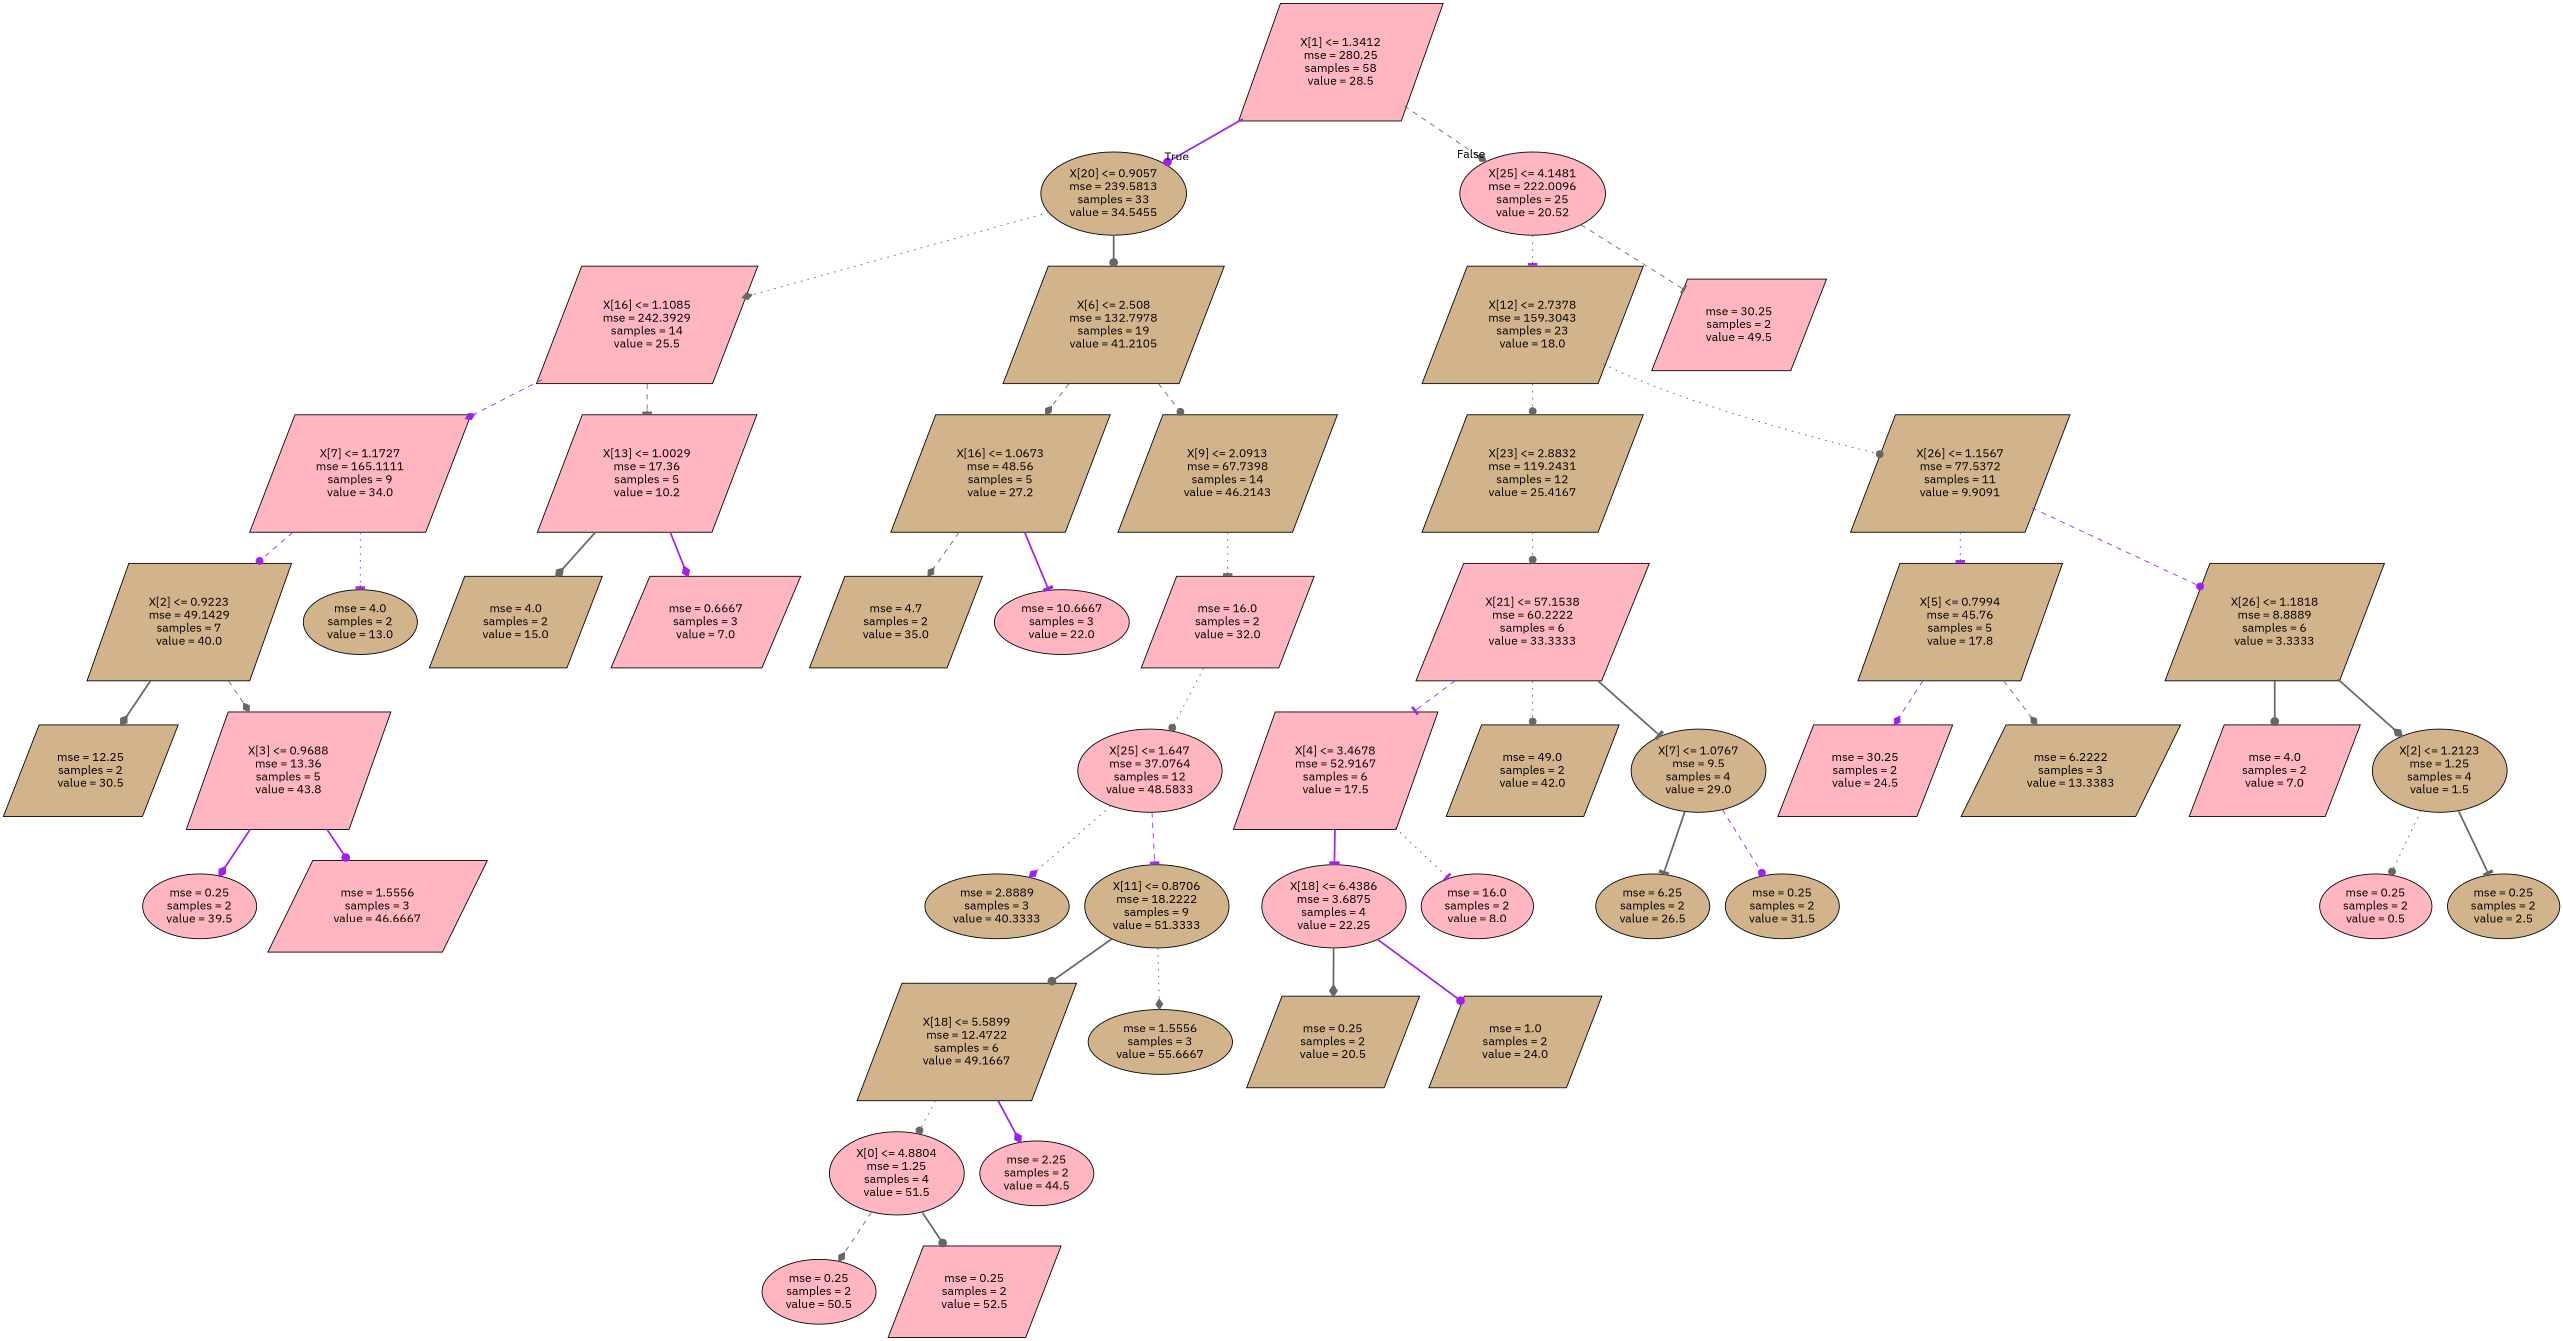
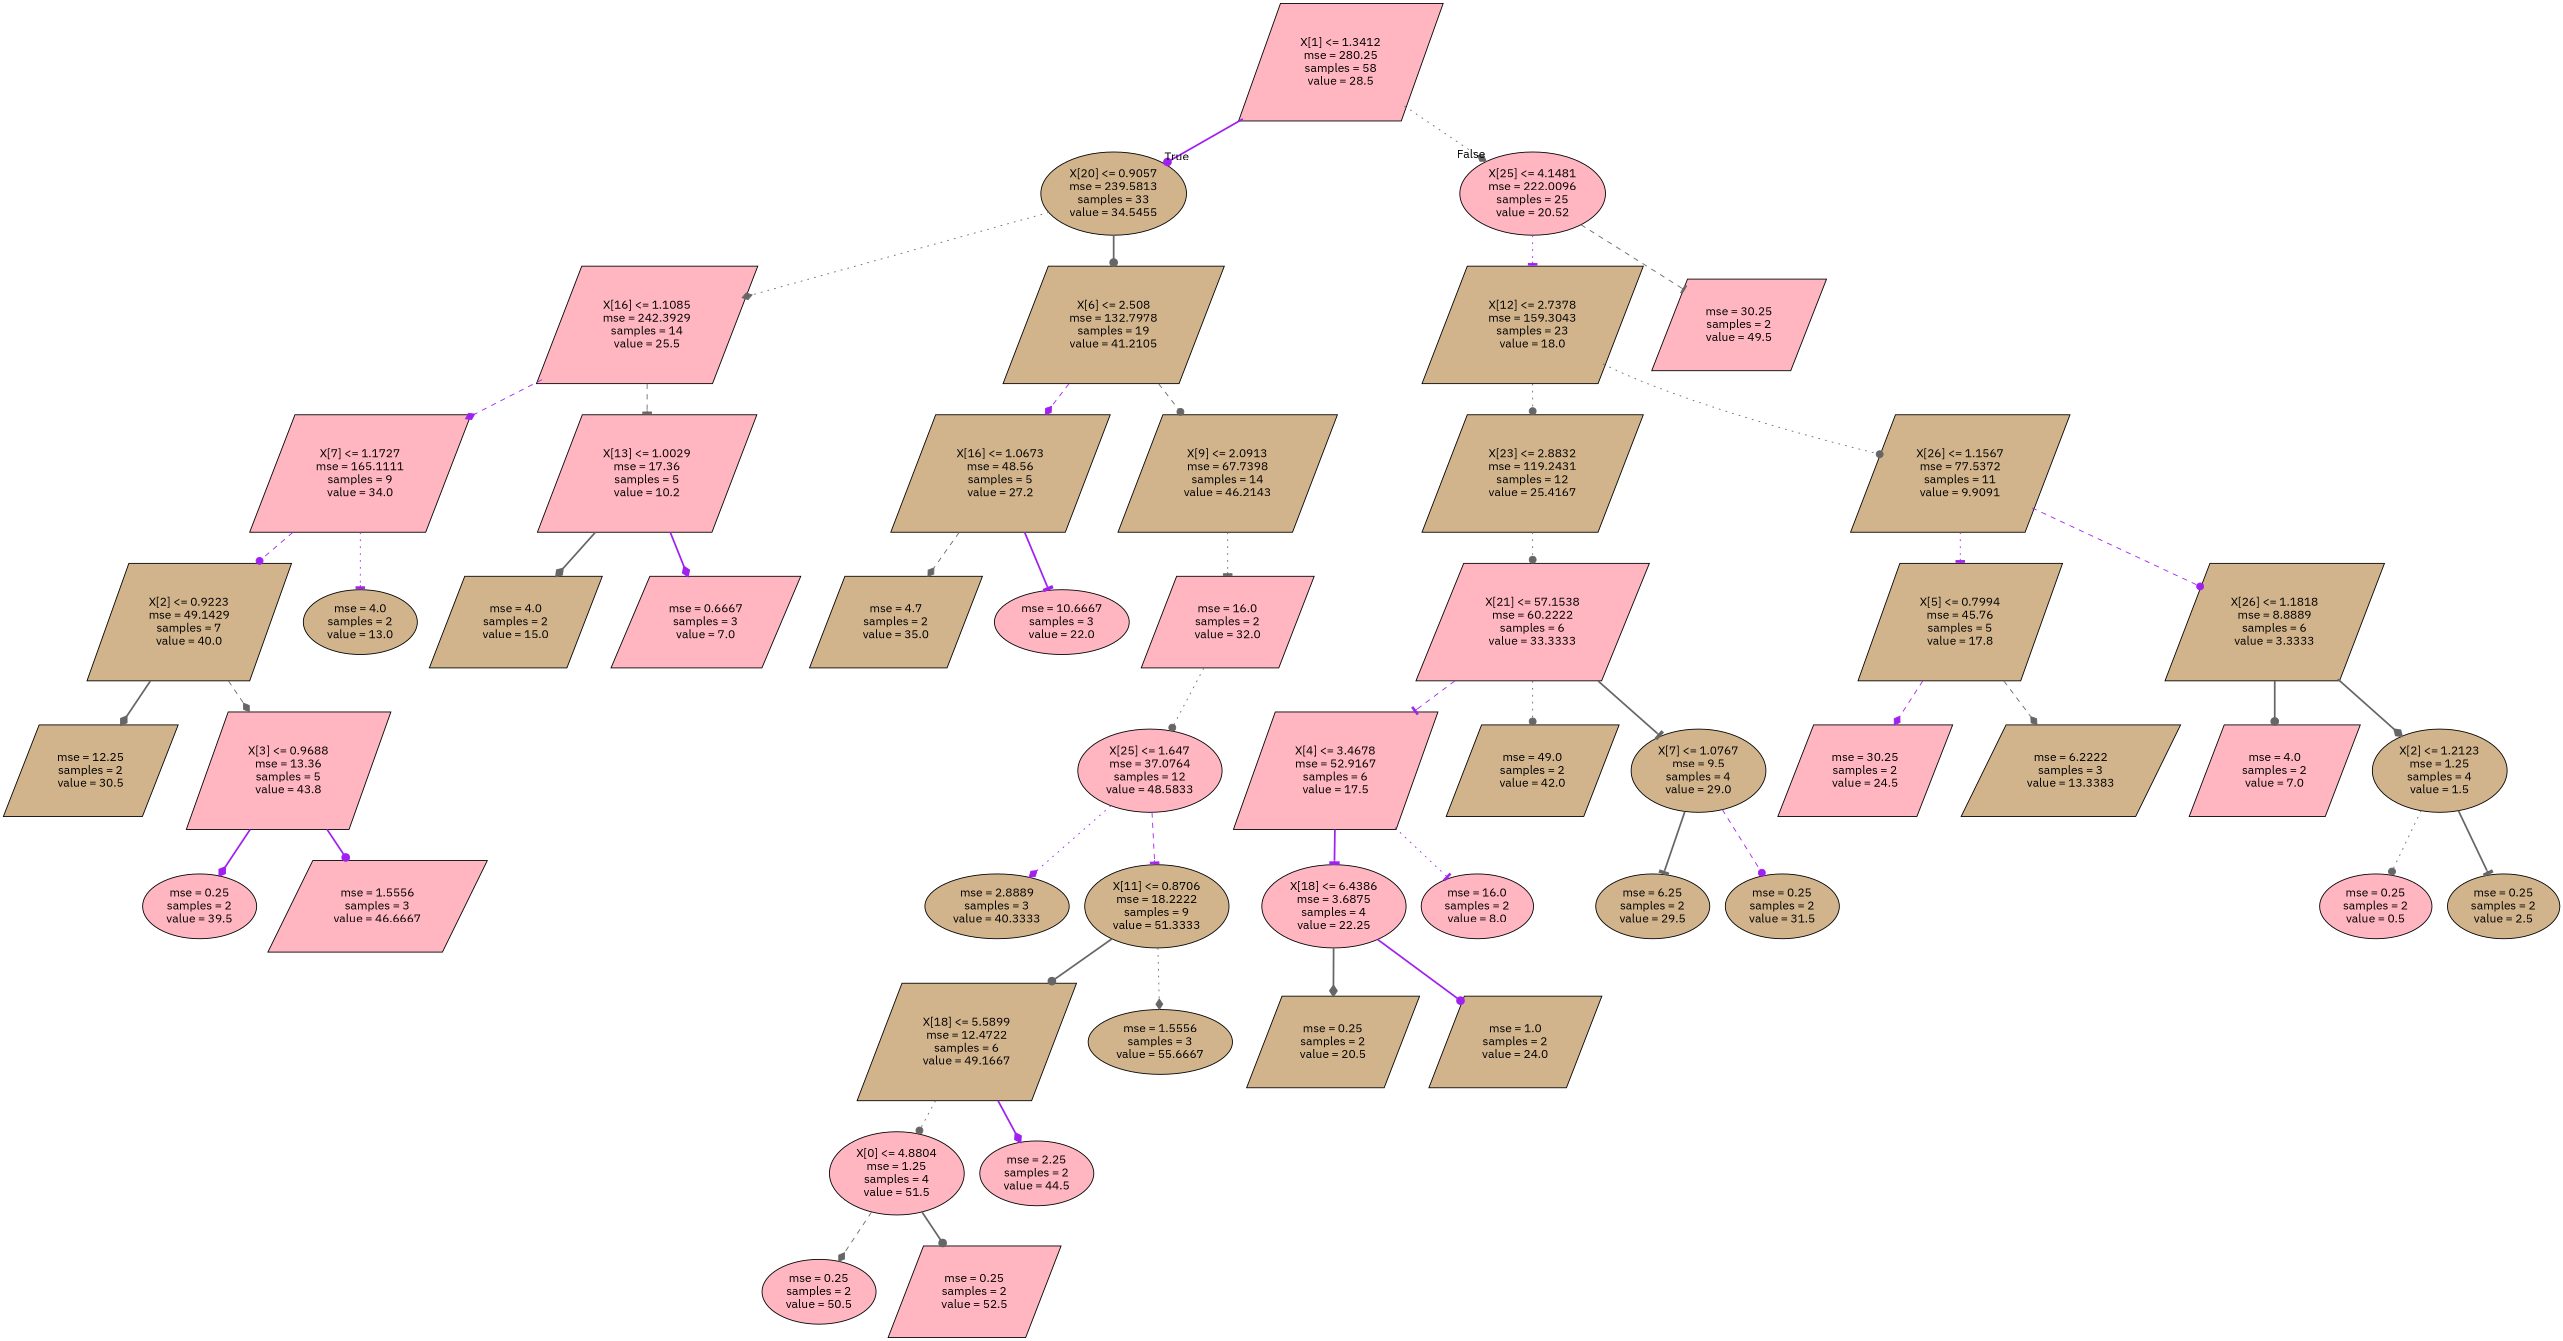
edge "X[1] <= 1.3412 mse = 280.25 samples = 58 value = 28.5" -> "X[25] <= 4.1481 mse = 222.0096 samples = 25 value = 20.52": style dashed -> dotted
edge "X[6] <= 2.508 mse = 132.7978 samples = 19 value = 41.2105" -> "X[16] <= 1.0673 mse = 48.56 samples = 5 value = 27.2": color gray40 -> purple
node "mse = 6.25 samples = 2 value = 26.5": label "mse = 6.25 samples = 2 value = 26.5" -> "mse = 6.25 samples = 2 value = 29.5"
